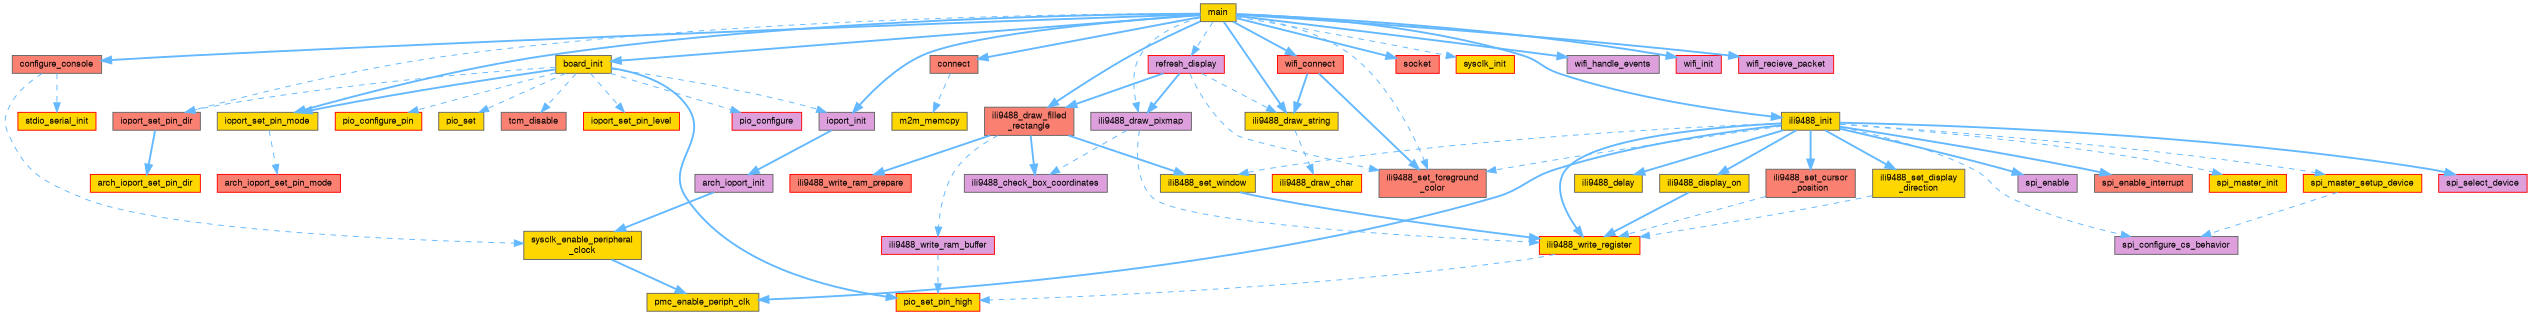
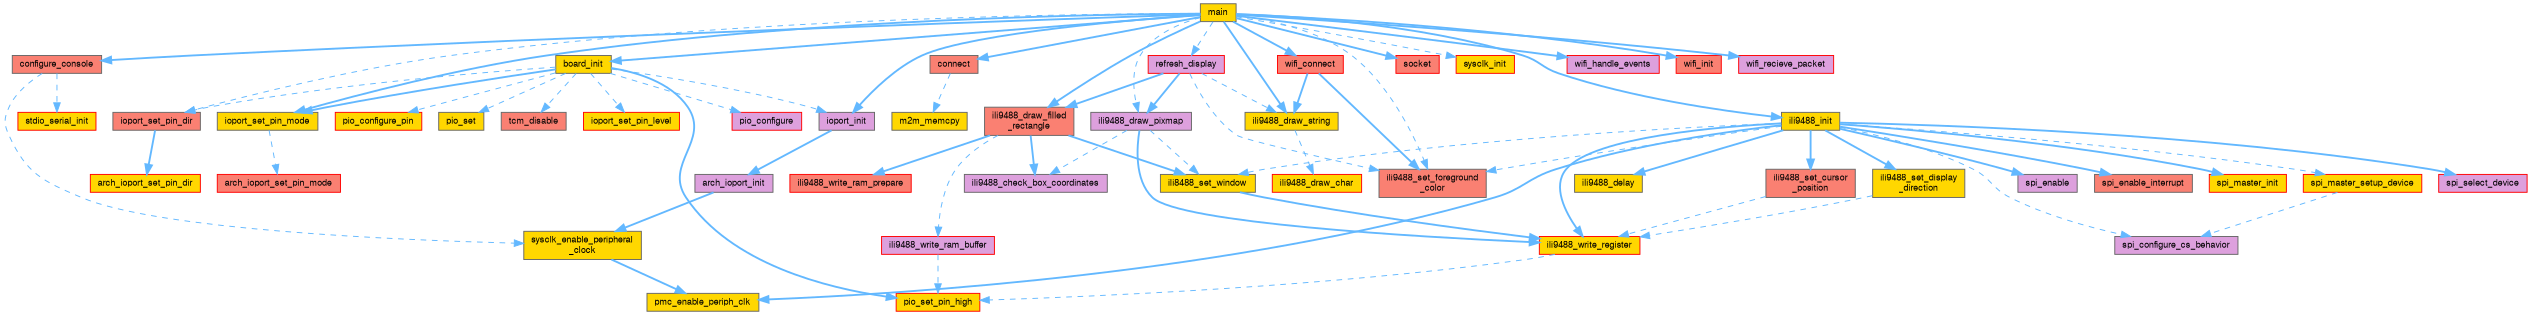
node "wifi_handle_events": color grey40 -> red
node "wifi_init": fillcolor plum -> salmon
edge "ili9488_draw_pixmap" -> "ili8488_set_window": added
edge "ili9488_init" -> "spi_master_init": style dashed -> bold
node "ili9488_display_on": removed
edge "ili9488_draw_pixmap" -> "ili9488_write_register": style dashed -> bold
